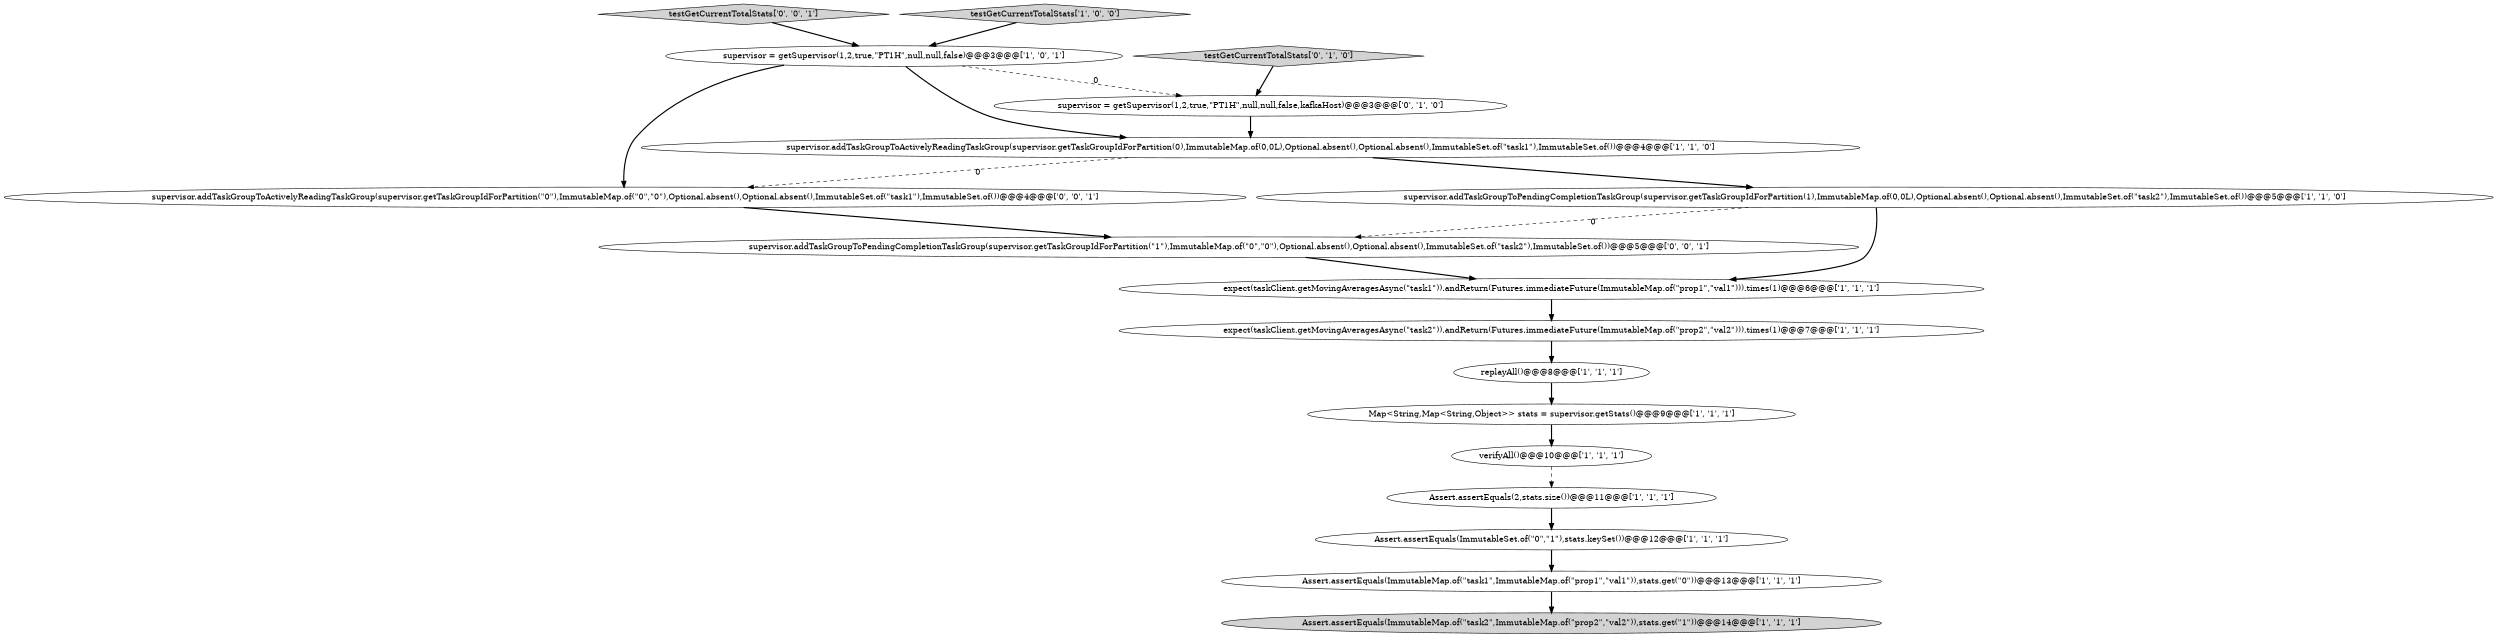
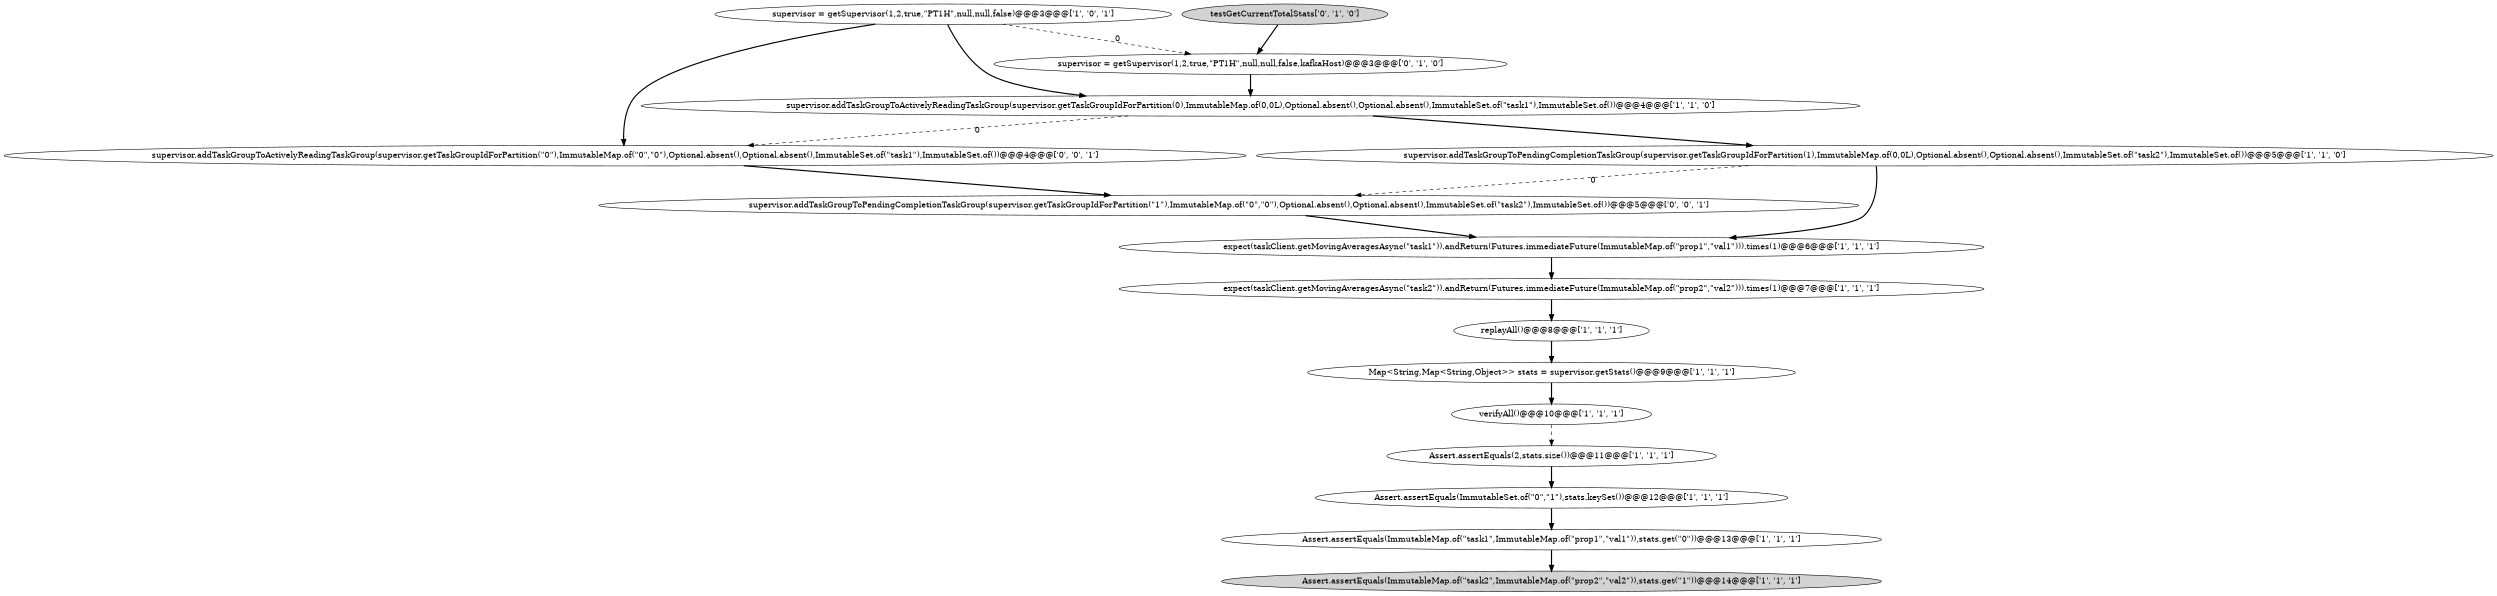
node "testGetCurrentTotalStats['0', '0', '1']": removed
node "testGetCurrentTotalStats['1', '0', '0']": removed
node "testGetCurrentTotalStats['0', '1', '0']": shape diamond -> ellipse
